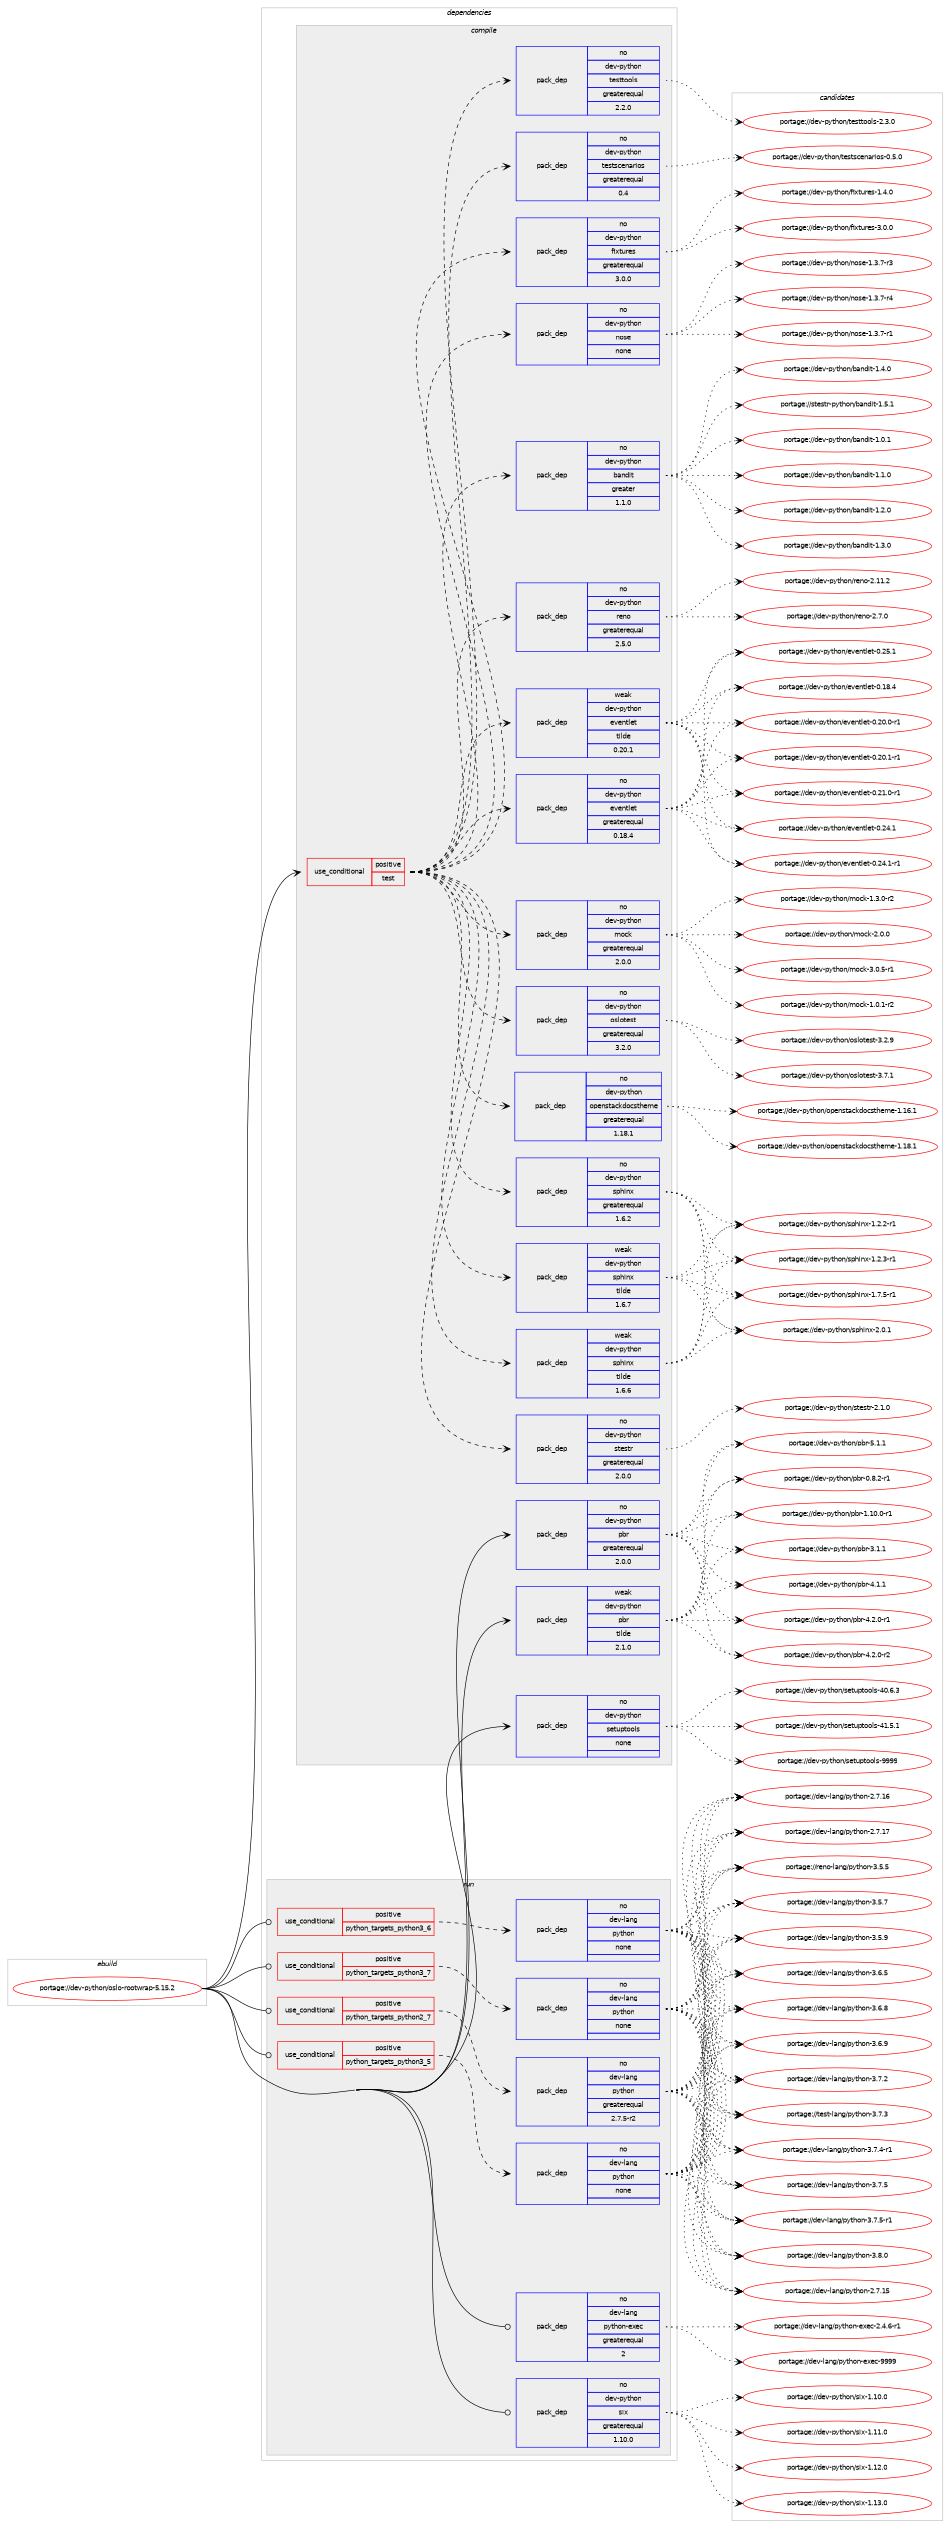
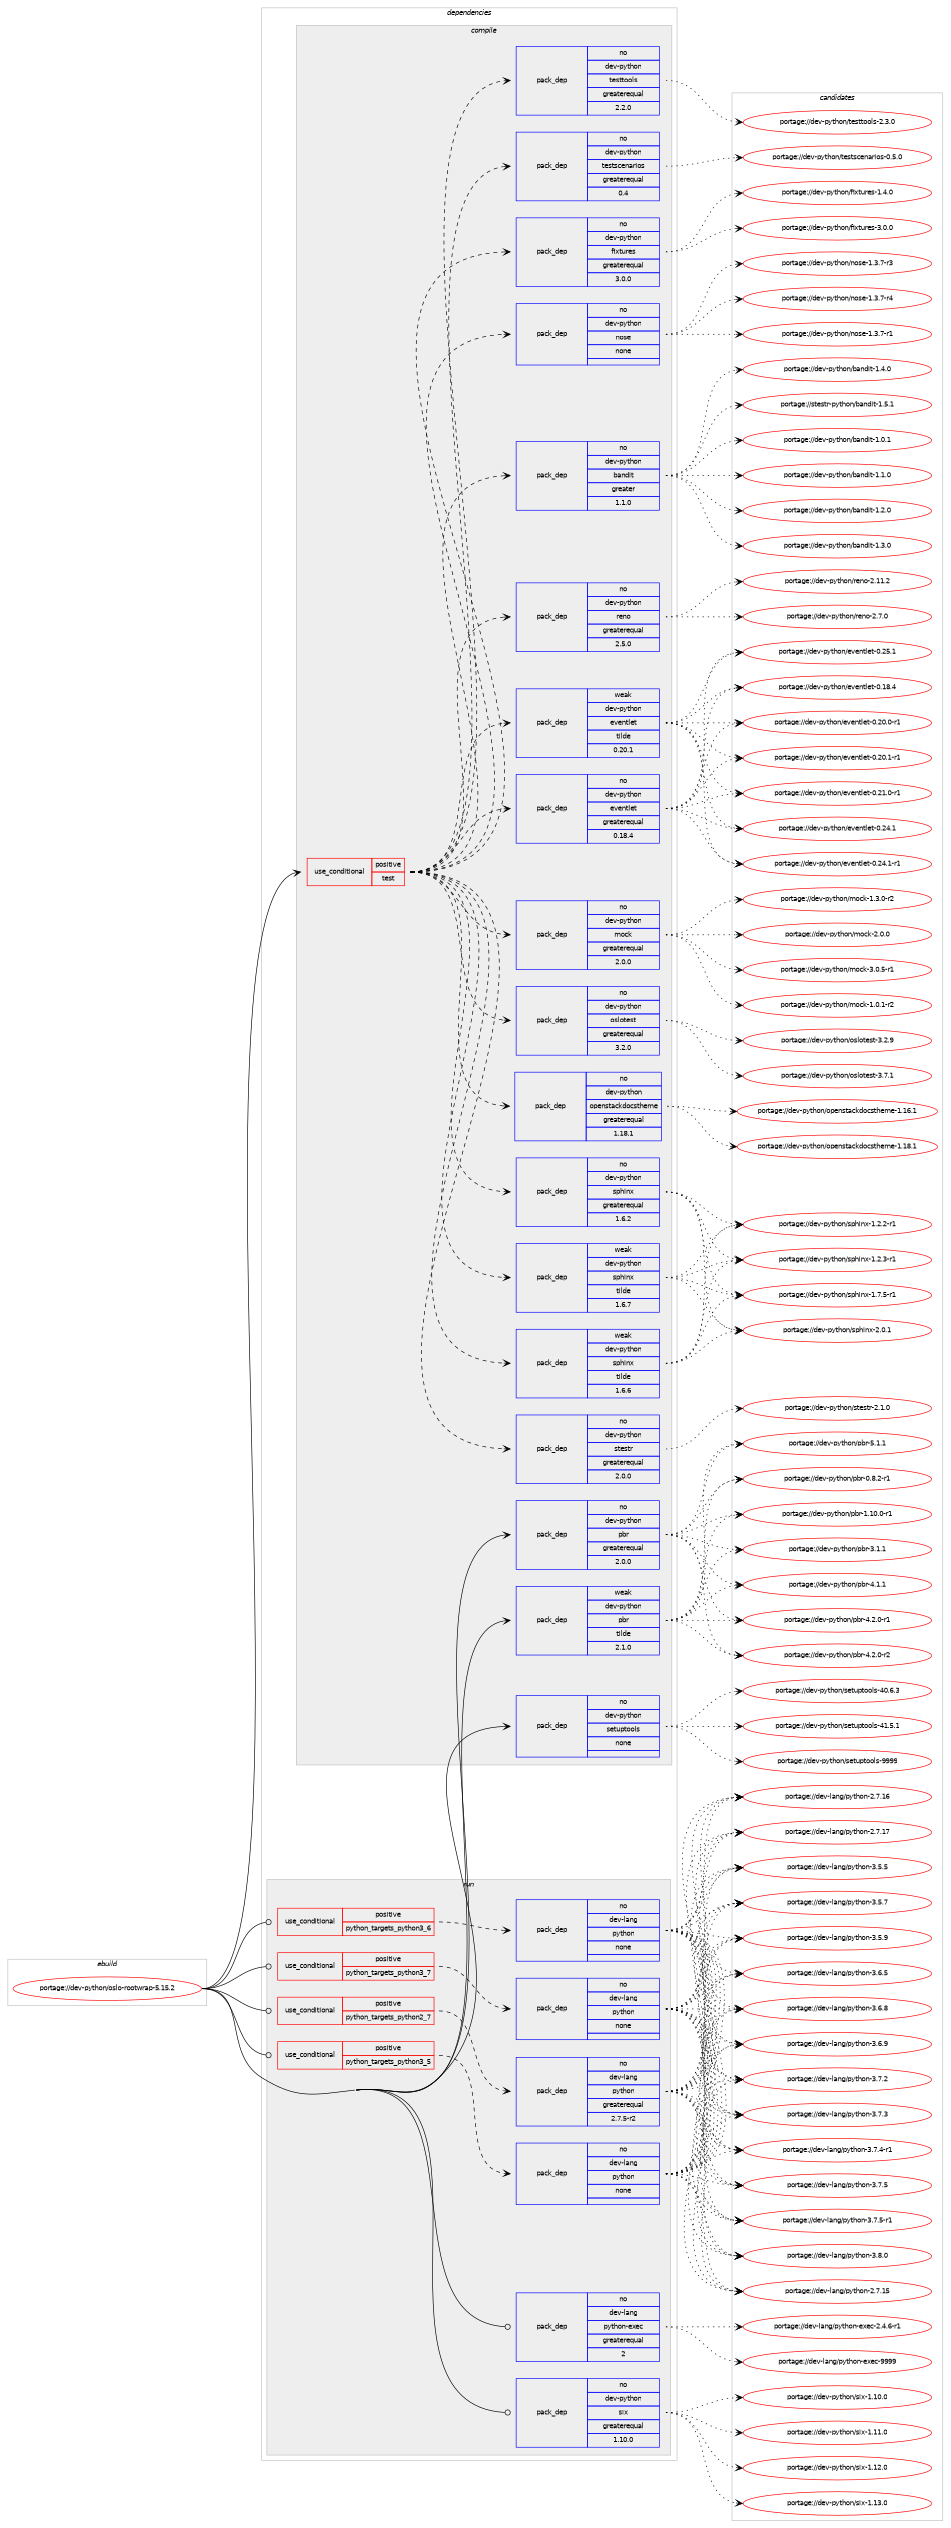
node "portage://reno-lang/python-3.5.5": label "portage://reno-lang/python-3.5.5" -> "portage://dev-lang/python-3.5.5"
node "portage://test-lang/python-3.7.3": label "portage://test-lang/python-3.7.3" -> "portage://dev-lang/python-3.7.3"
